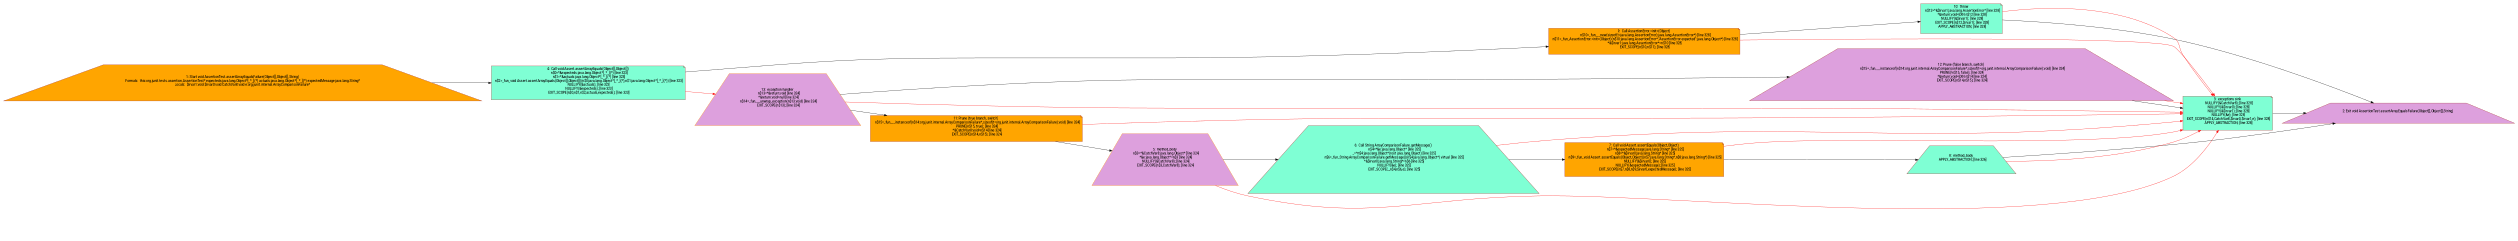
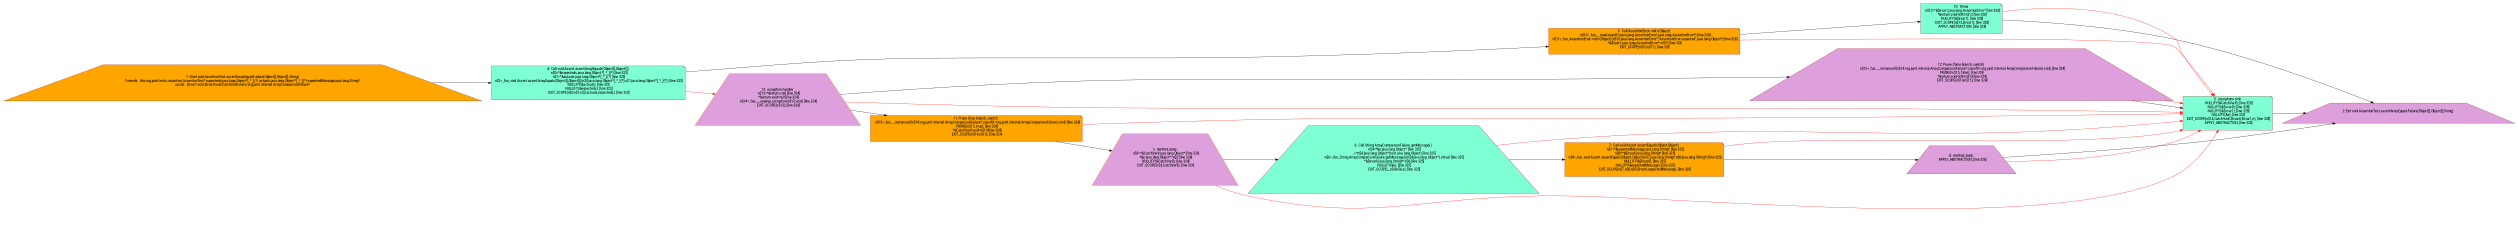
node "8:  method_body APPLY_ABSTRACTION; [line 326]": fillcolor aquamarine -> plum
